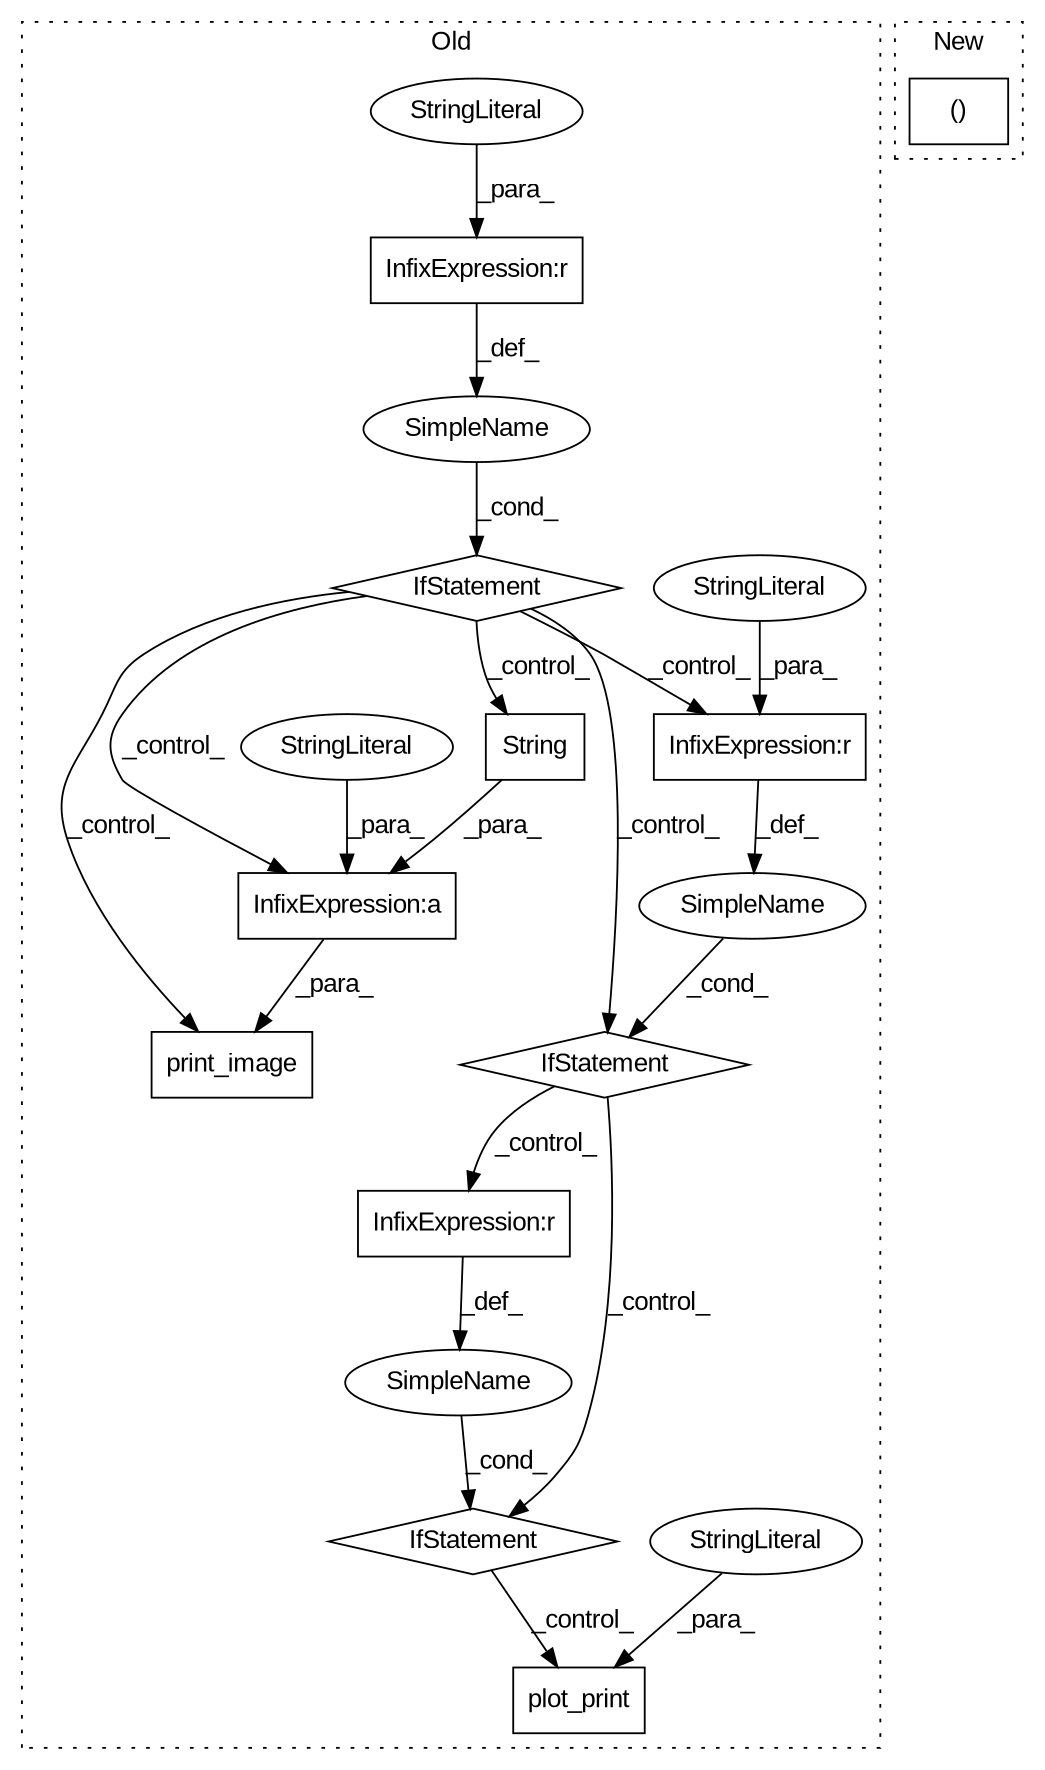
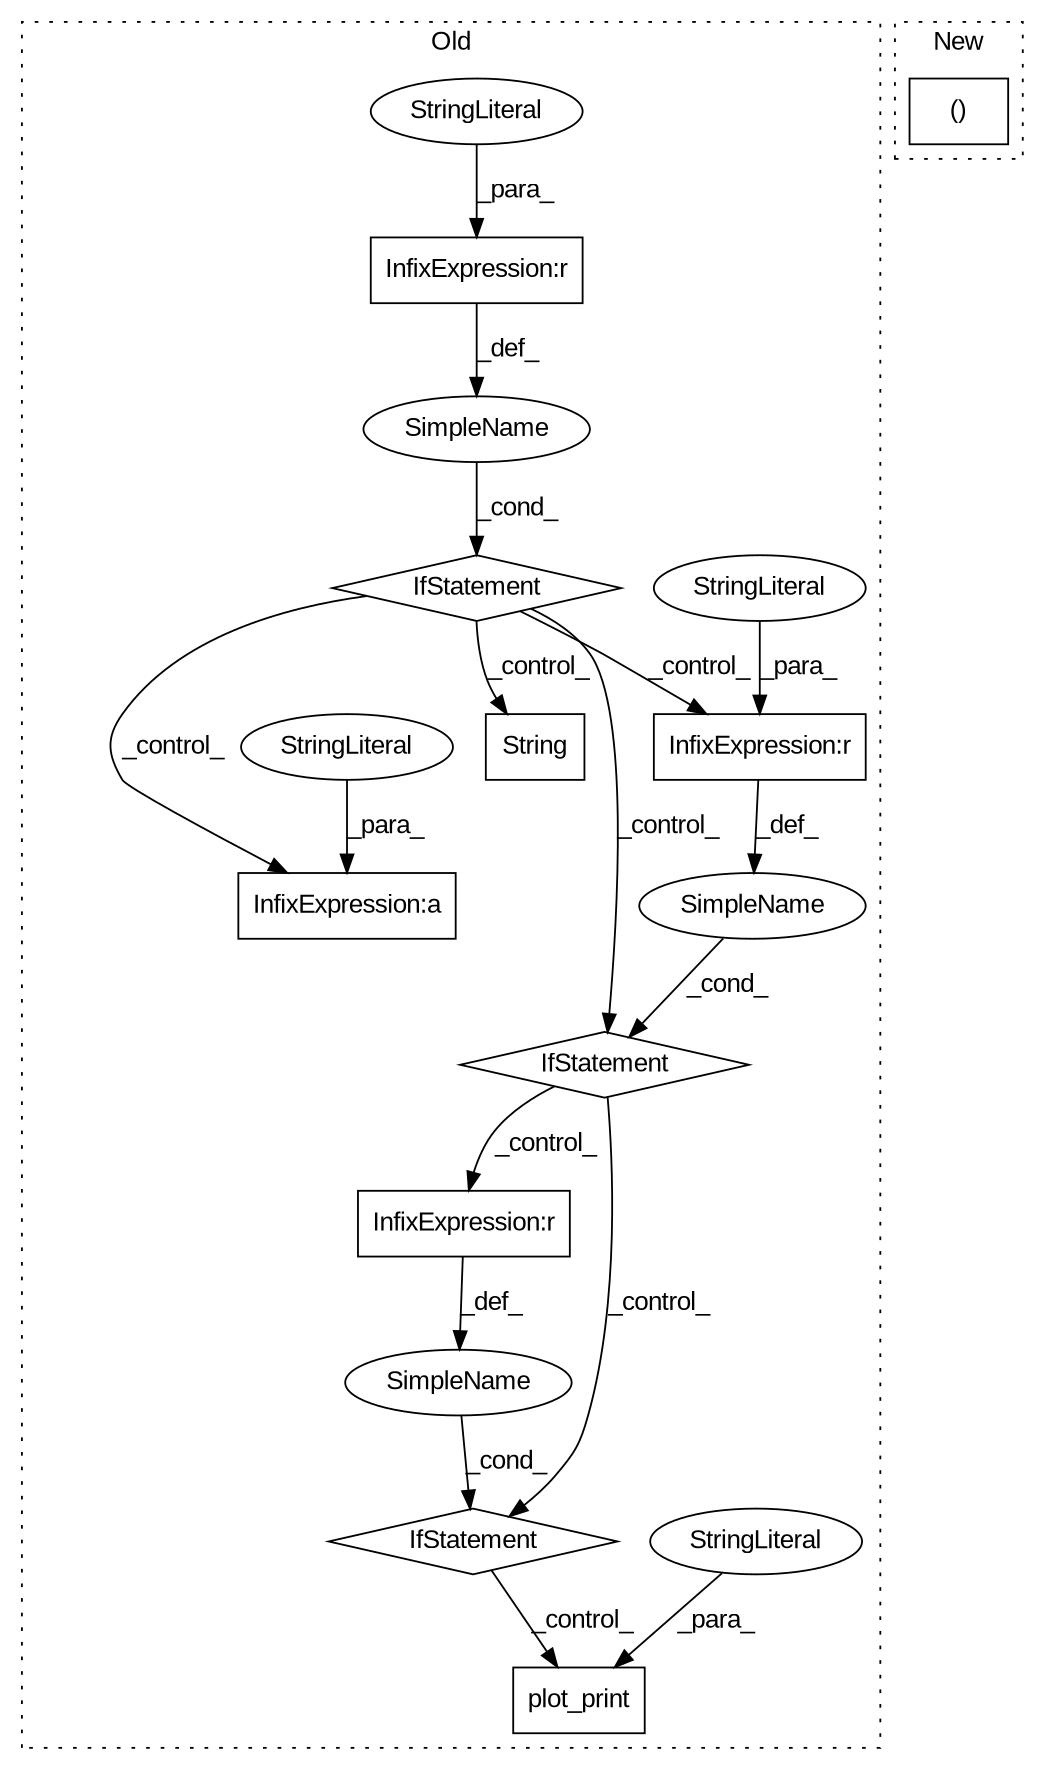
edge "String" -> "InfixExpression:a": removed, label "_para_"
node "print_image": removed
